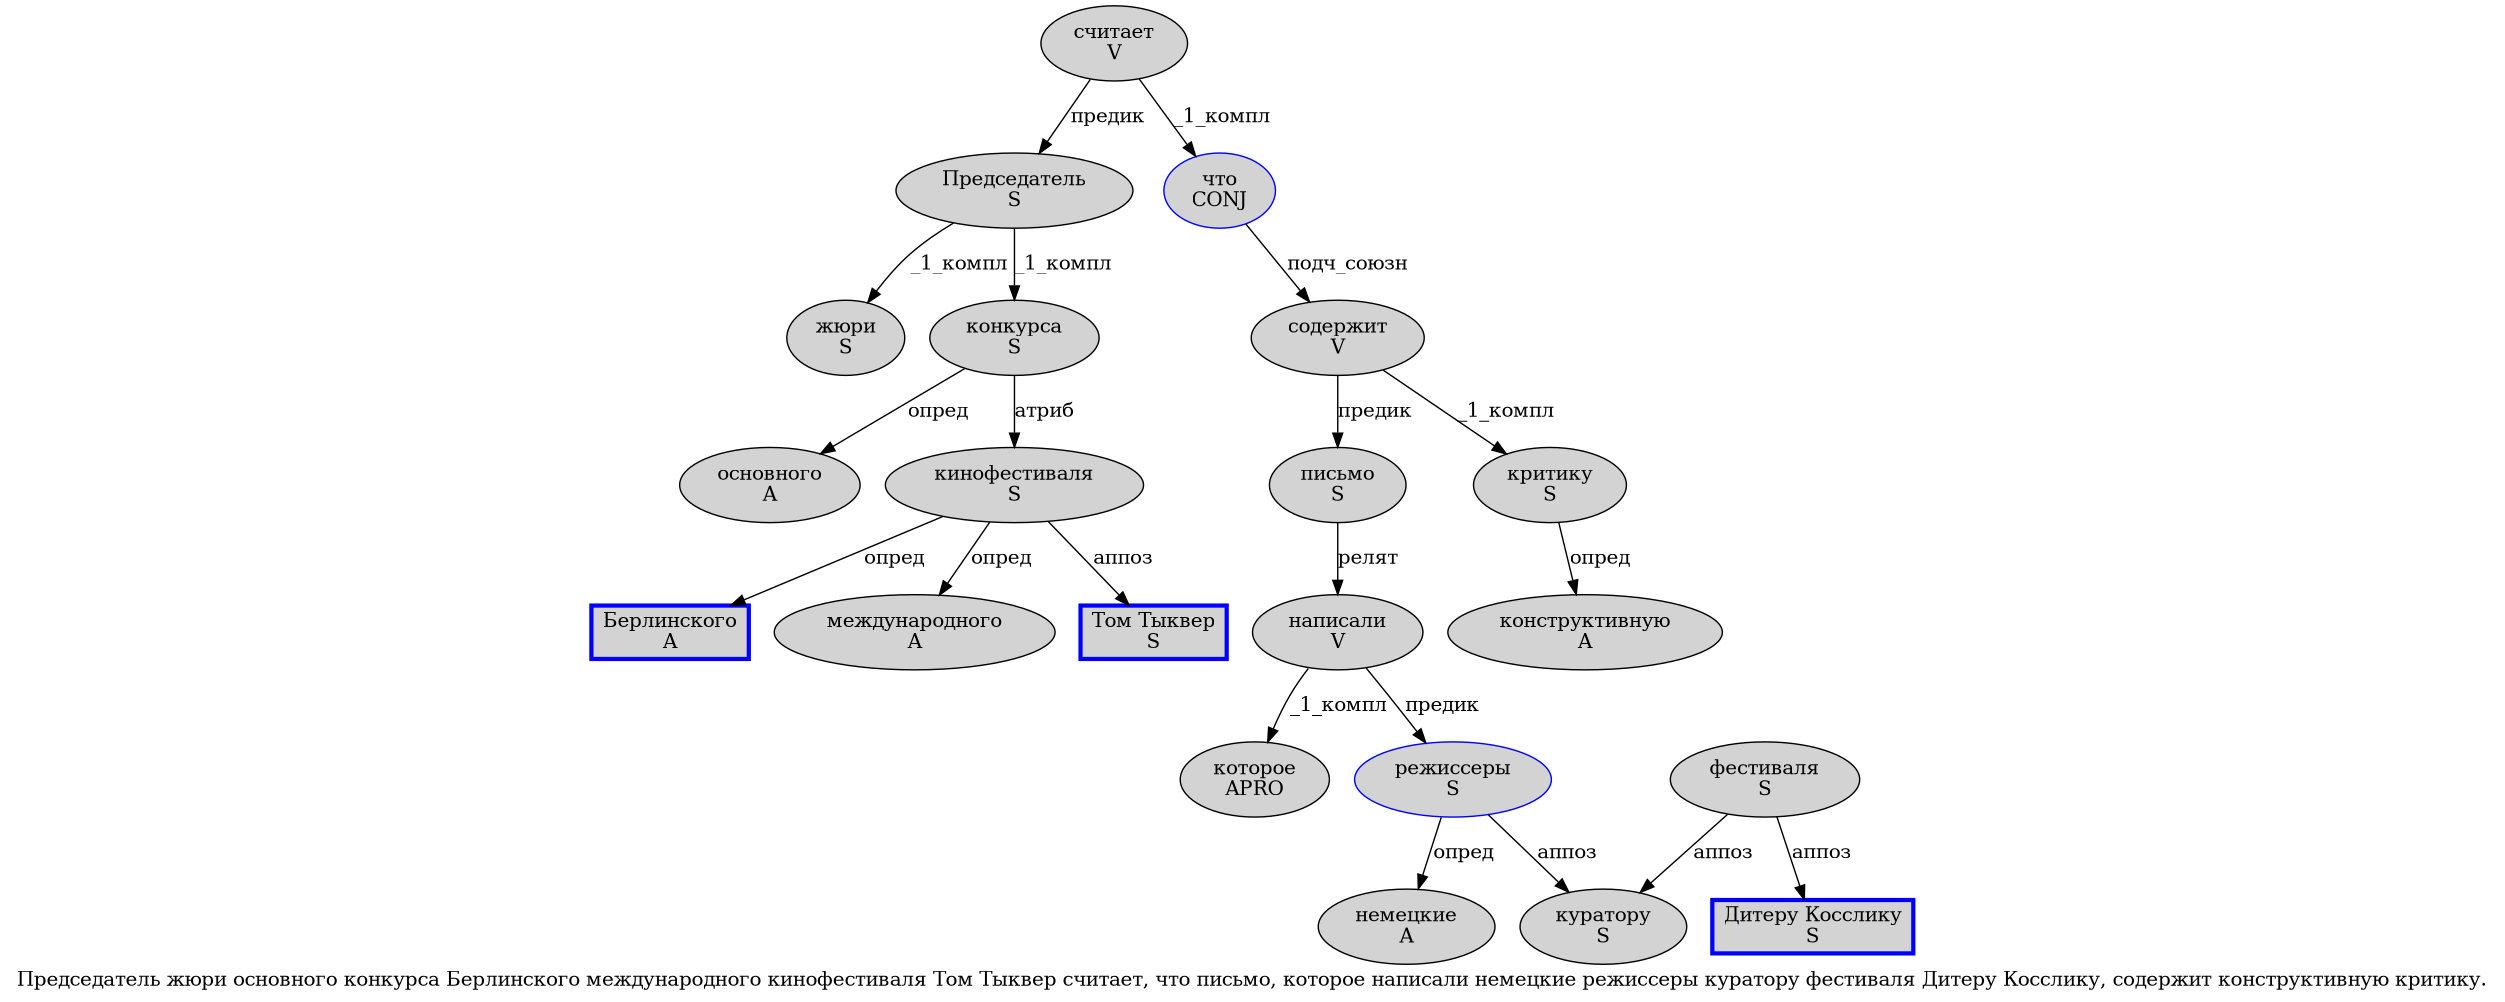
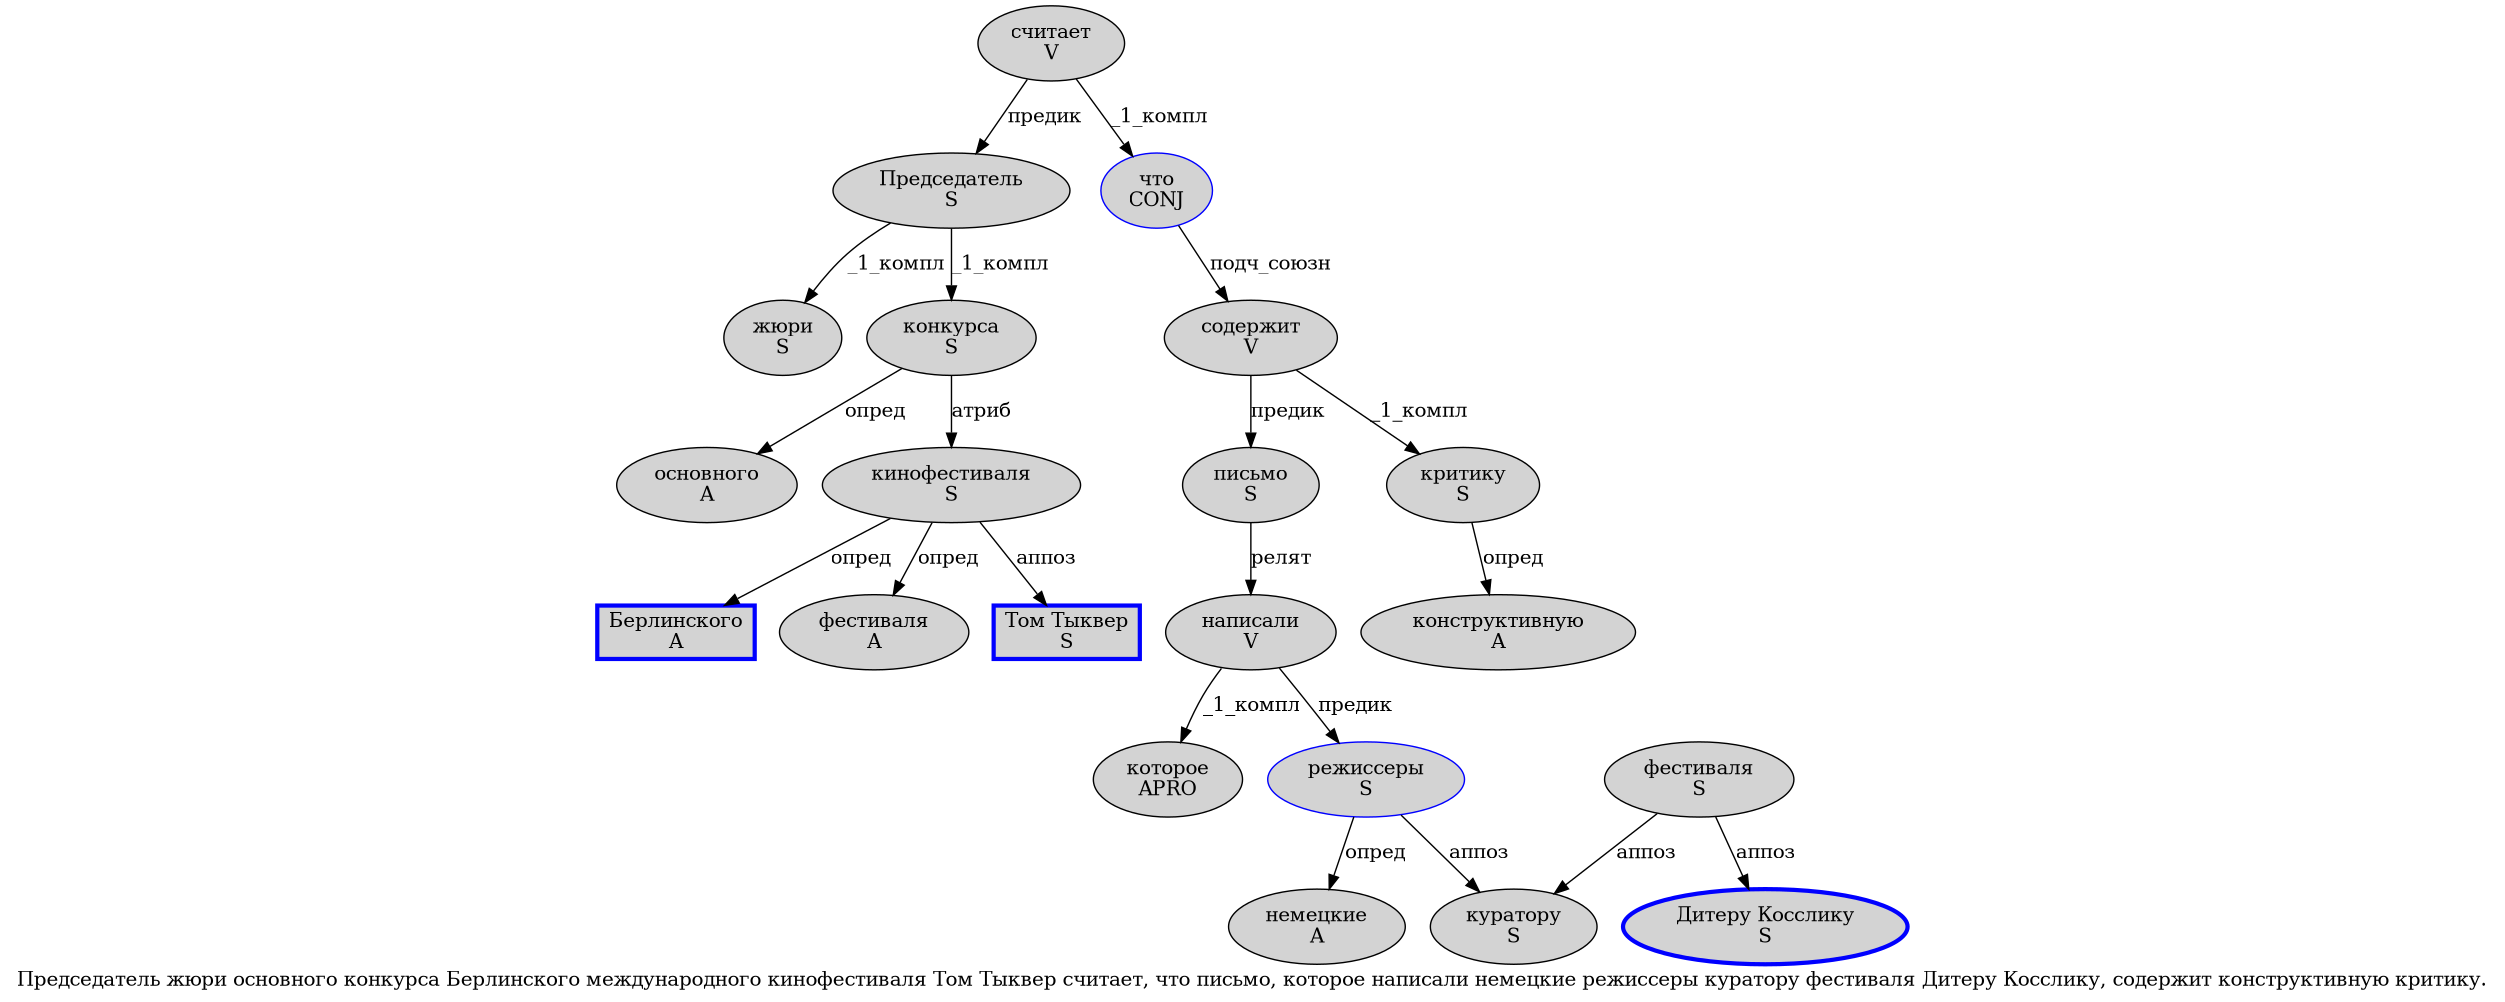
node "международного A": label "международного A" -> "фестиваля A"
node "Дитеру Косслику S": shape box -> ellipse
